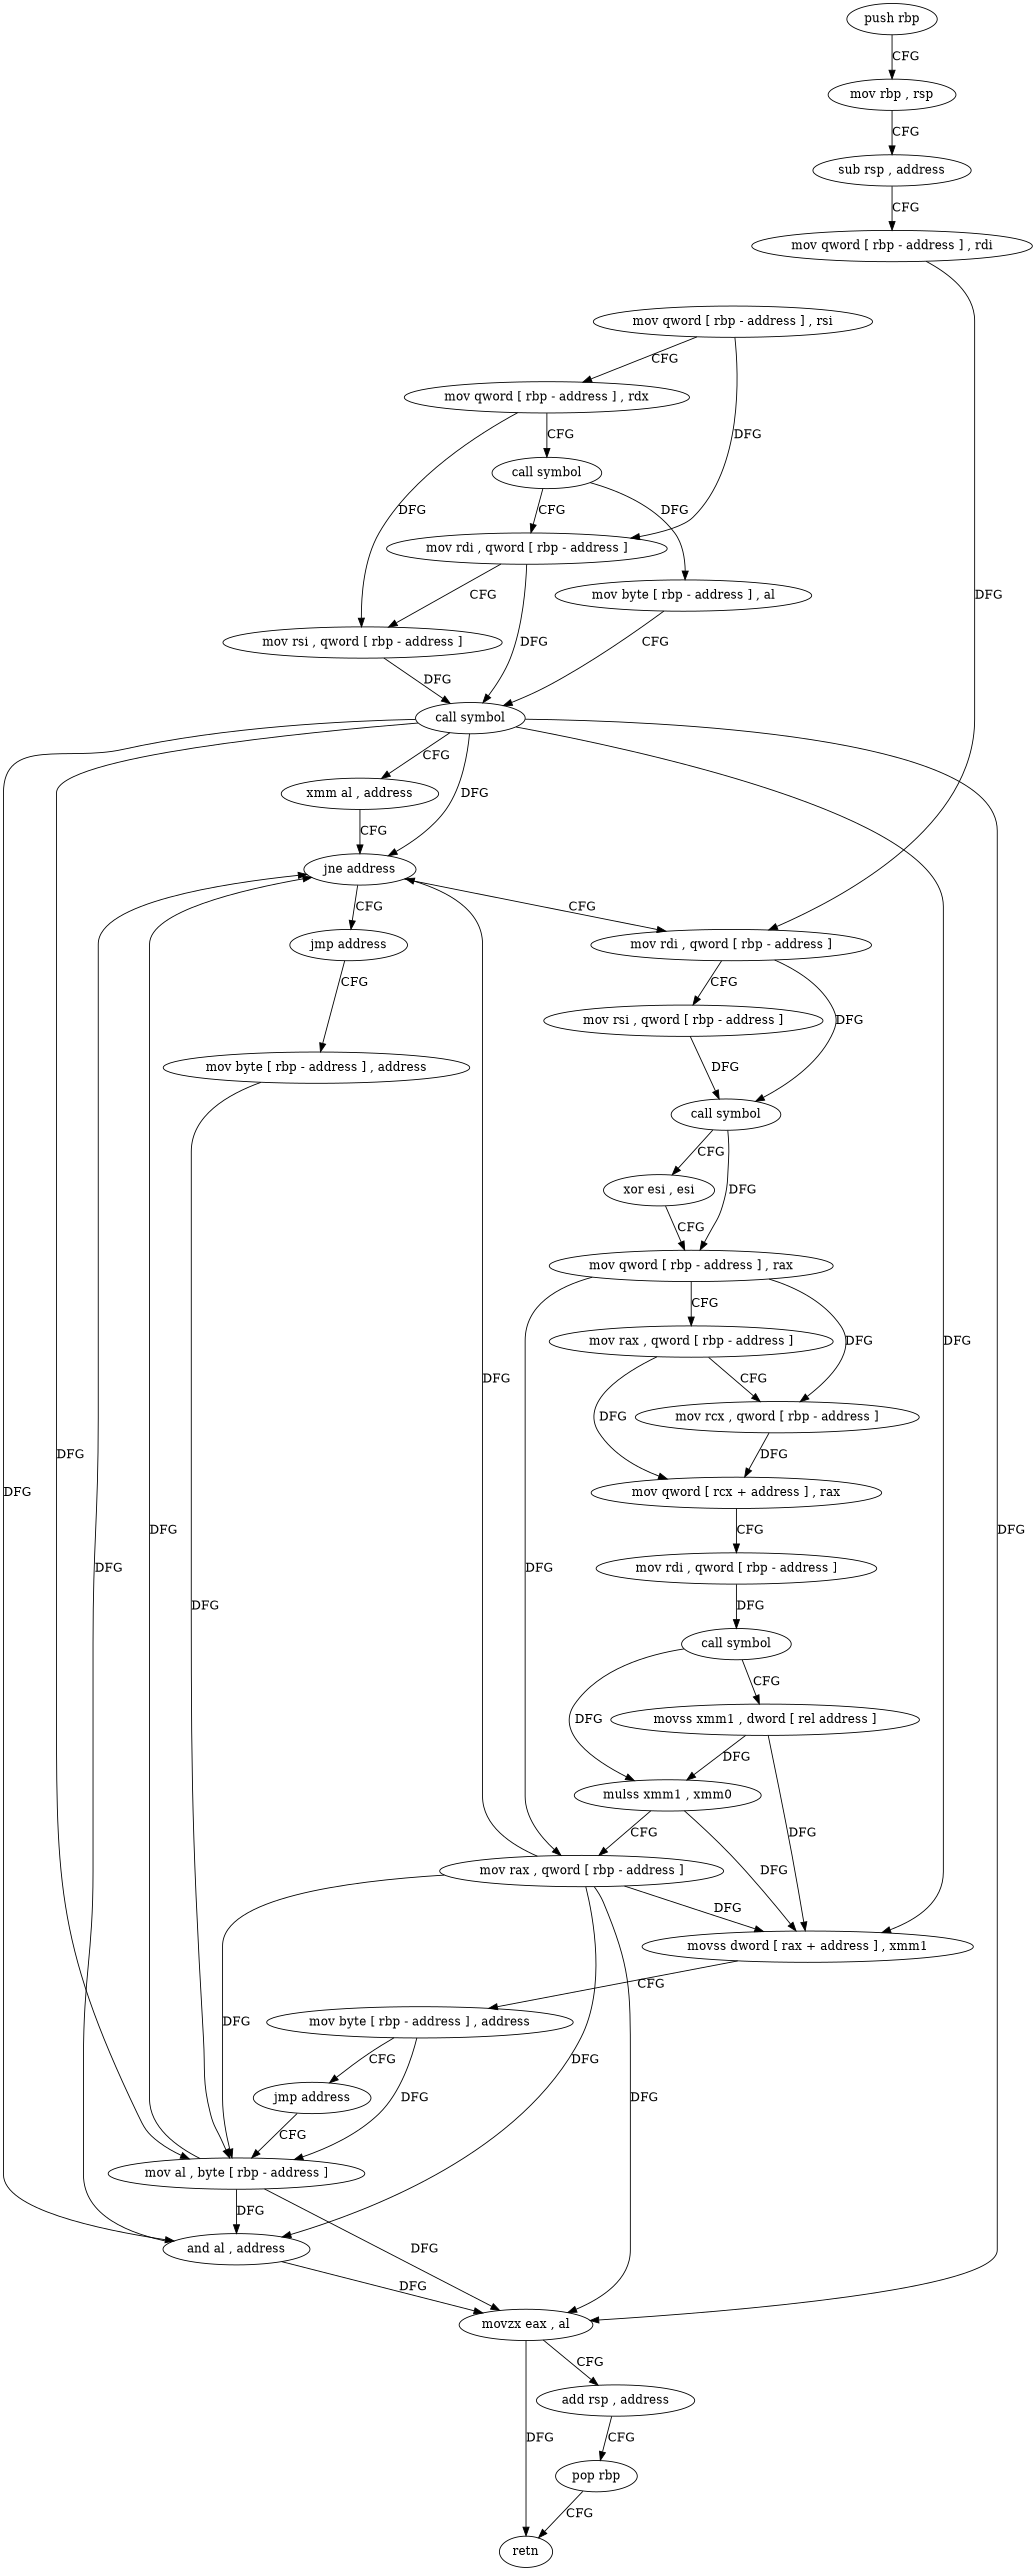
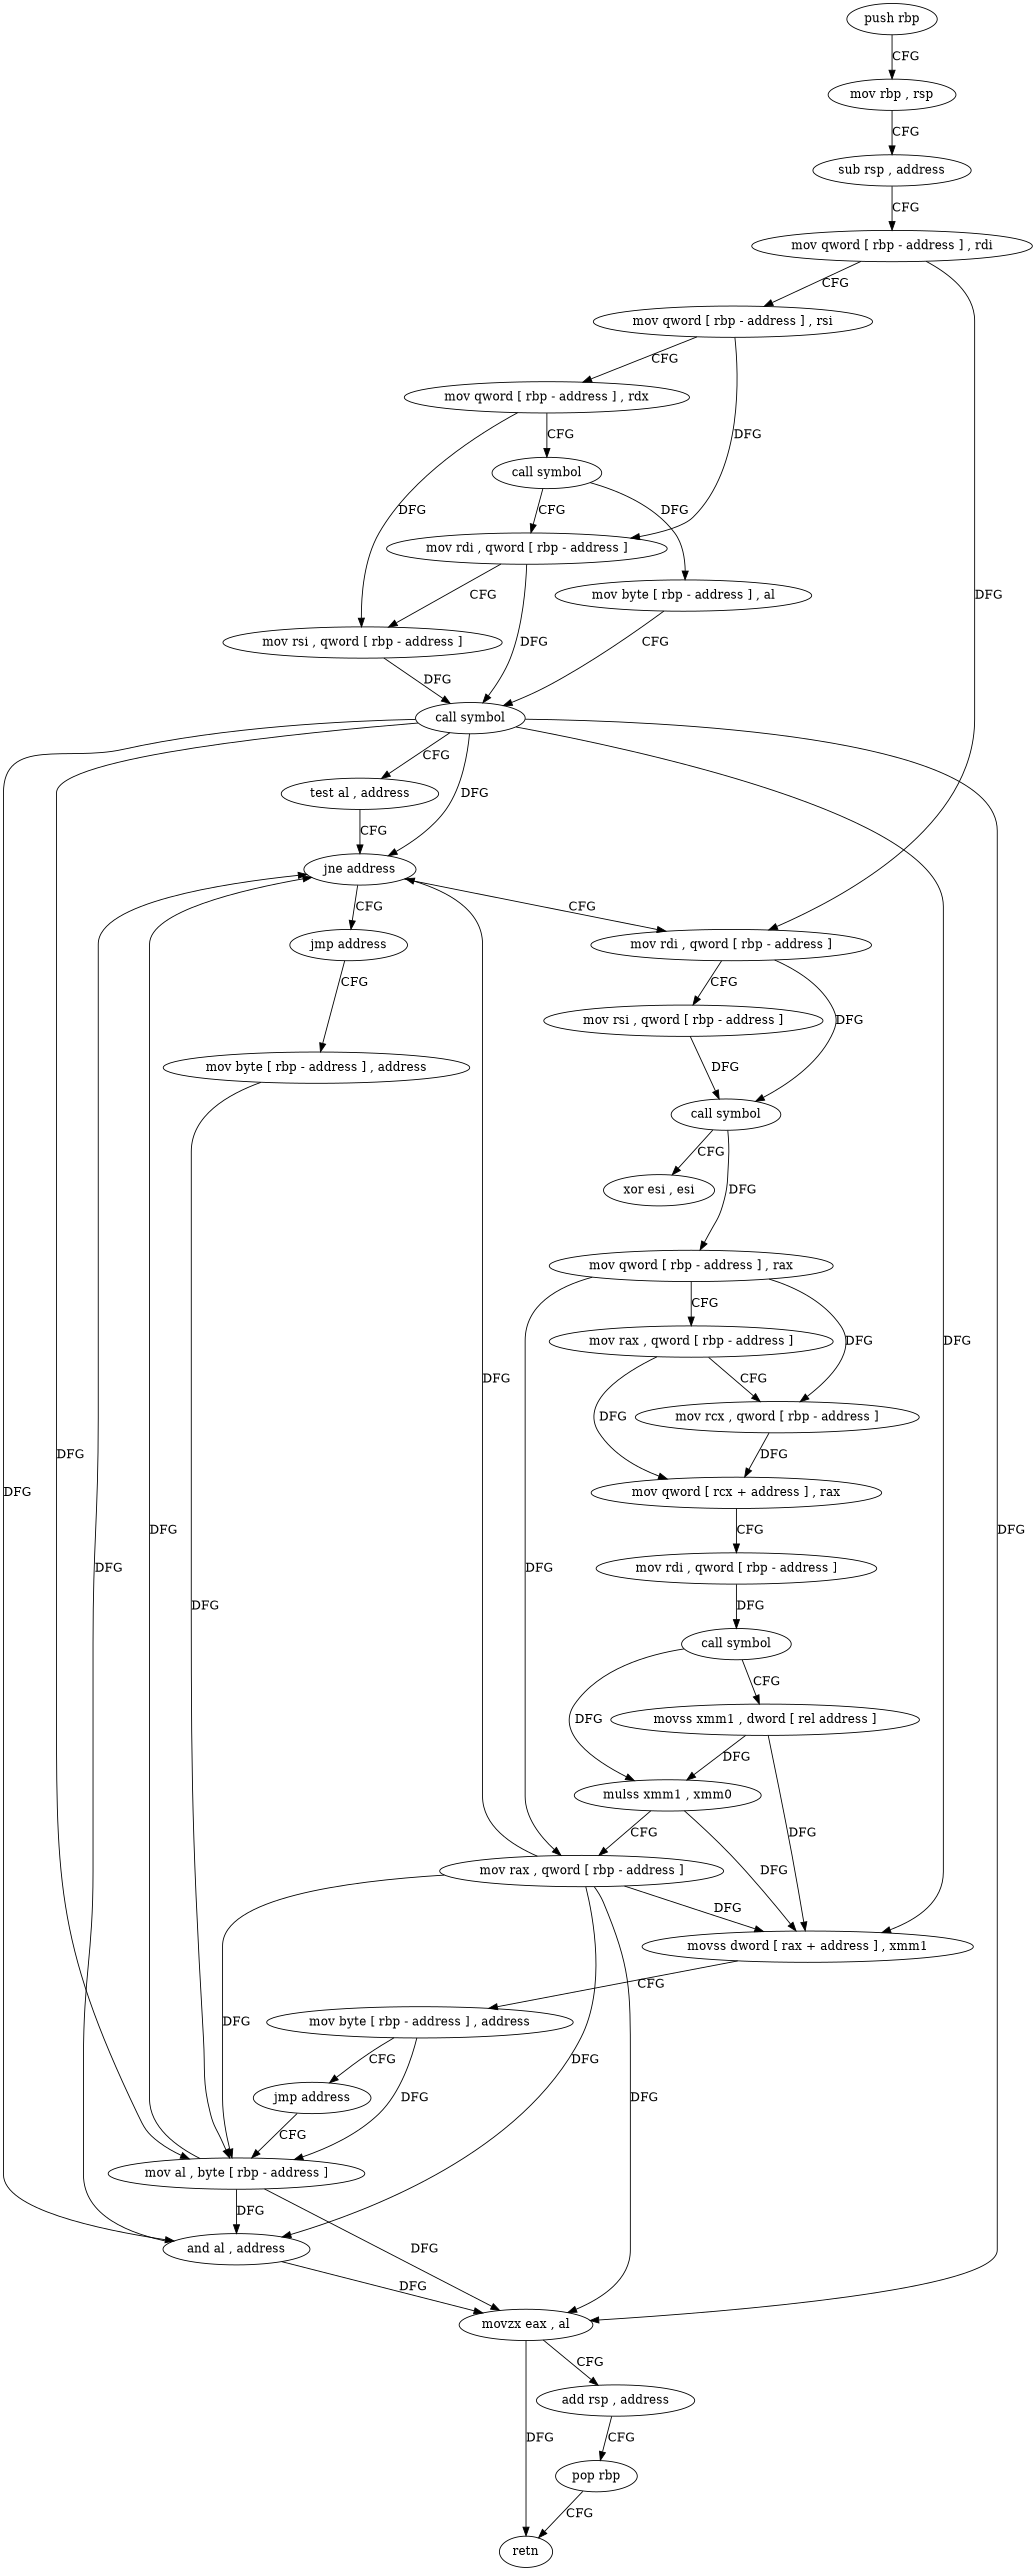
edge "mov qword [ rbp - address ] , rdi" -> "mov qword [ rbp - address ] , rsi": added, label "CFG"
node "xmm al , address": label "xmm al , address" -> "test al , address"
edge "xor esi , esi" -> "mov qword [ rbp - address ] , rax": removed, label "CFG"
